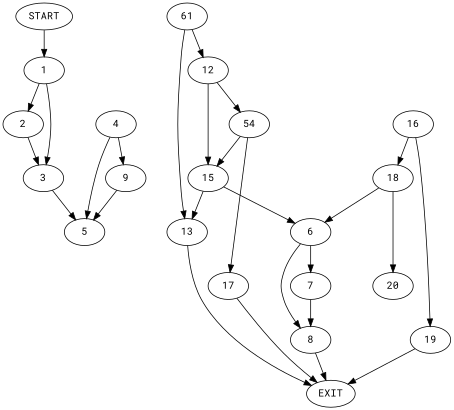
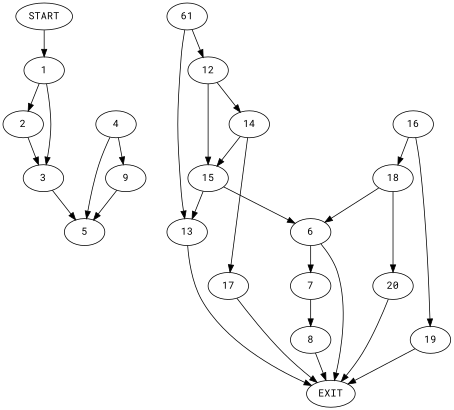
node "54": label "54" -> "14"
edge "6" -> "8": now "6" -> "EXIT"
edge "20" -> "EXIT": added
